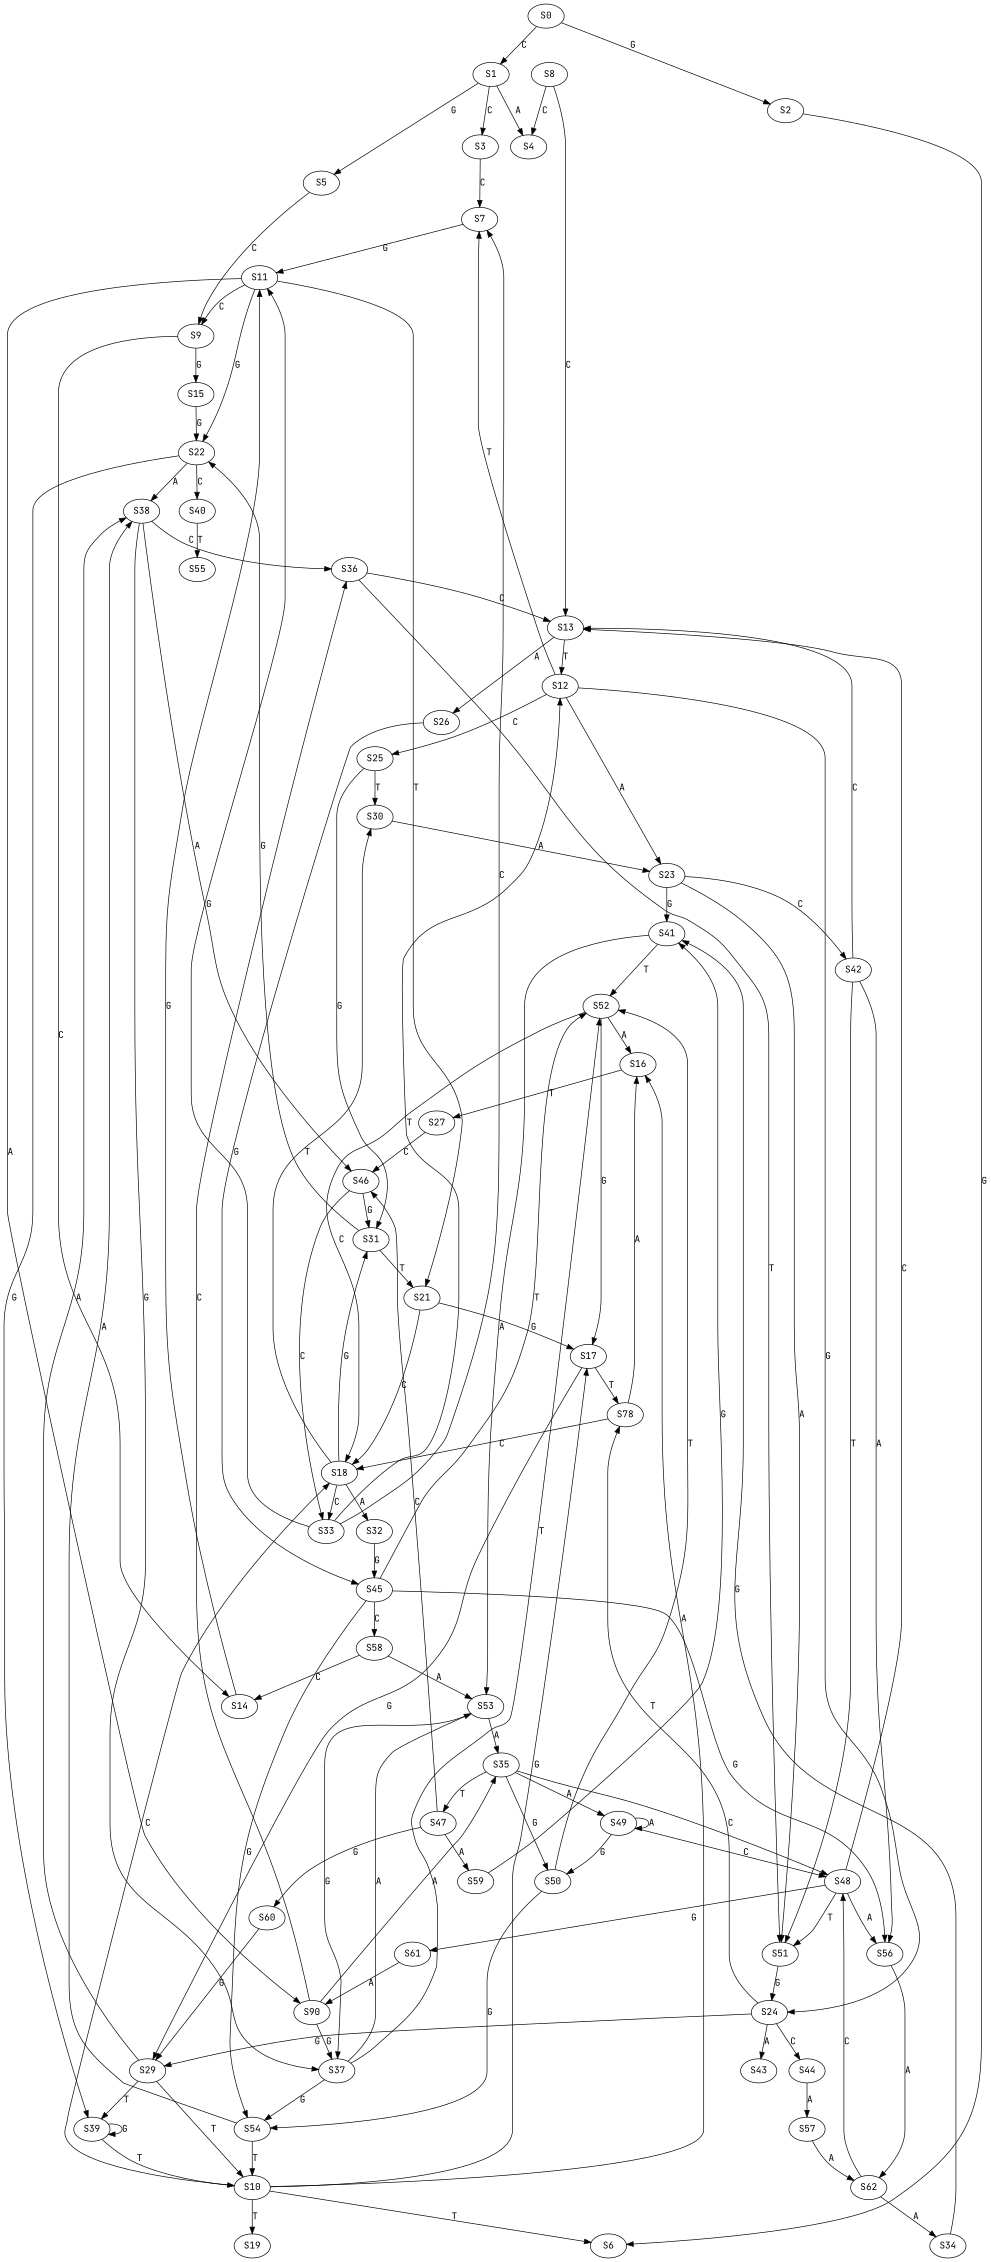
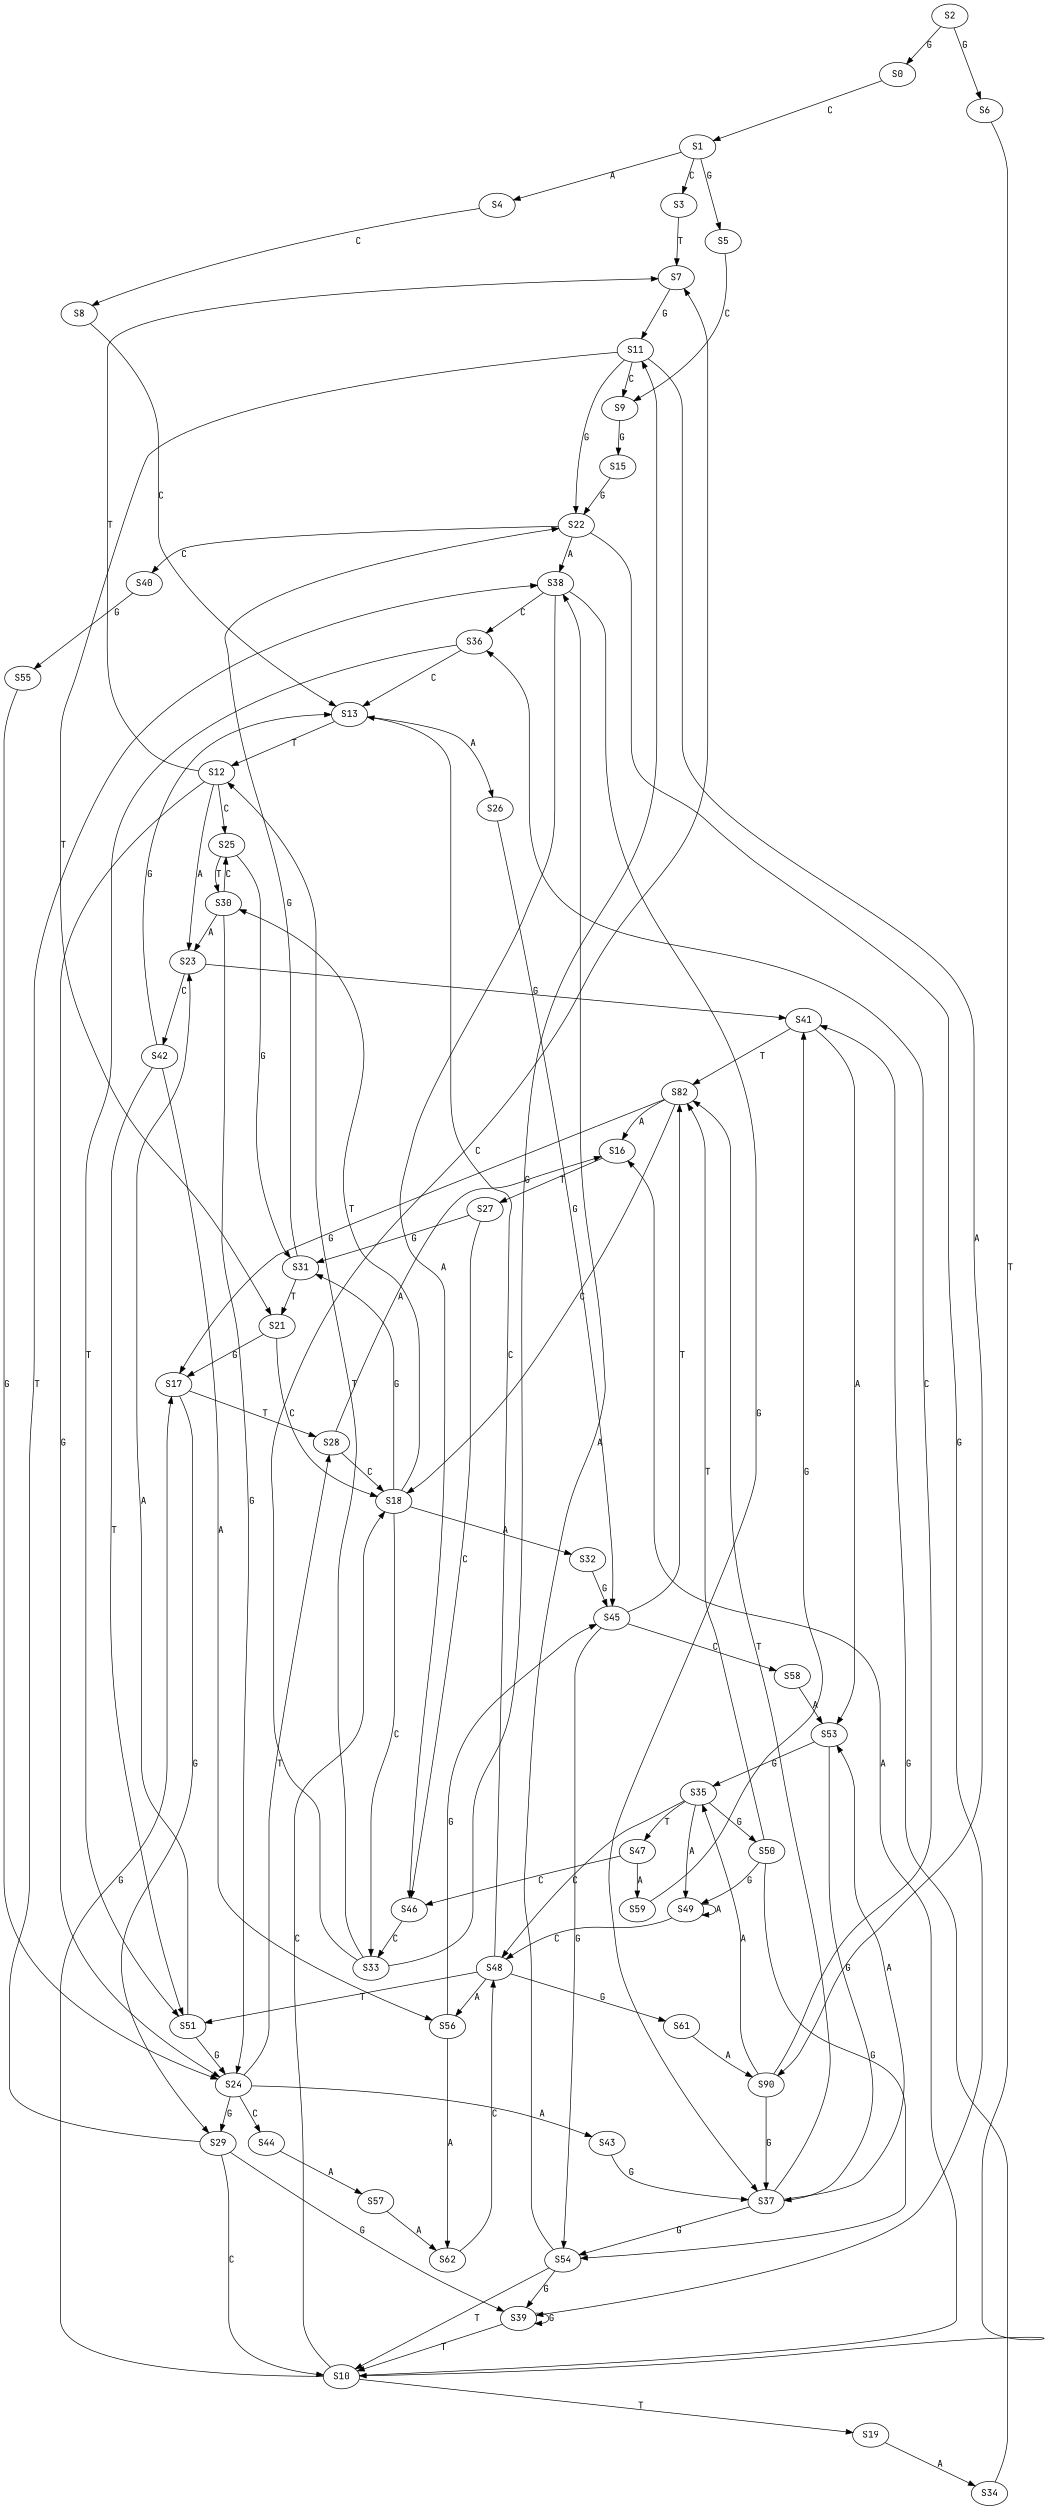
edge "S0" -> "S2": reversed
edge "S8" -> "S4": reversed
edge "S3" -> "S7": label "C" -> "T"
edge "S40" -> "S55": label "T" -> "G"
edge "S42" -> "S13": label "C" -> "G"
edge "S30" -> "S25": added, label "C"
node "S52": label "S52" -> "S82"
edge "S46" -> "S31": now "S27" -> "S31"
edge "S29" -> "S38": label "A" -> "T"
edge "S23" -> "S51": reversed
node "S78": label "S78" -> "S28"
edge "S55" -> "S24": added, label "G"
edge "S30" -> "S24": added, label "G"
edge "S45" -> "S56": reversed
node "S14": removed
edge "S53" -> "S35": label "A" -> "G"
edge "S49" -> "S50": reversed
node "S60": removed
edge "S29" -> "S39": label "T" -> "G"
edge "S29" -> "S10": label "T" -> "C"
edge "S43" -> "S37": added, label "G"
edge "S62" -> "S34": now "S19" -> "S34"
edge "S10" -> "S6": reversed
edge "S54" -> "S39": added, label "G"
